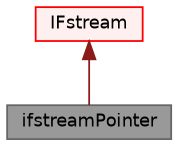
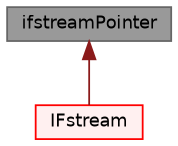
edge "ifstreamPointer" -> "IFstream": reversed
